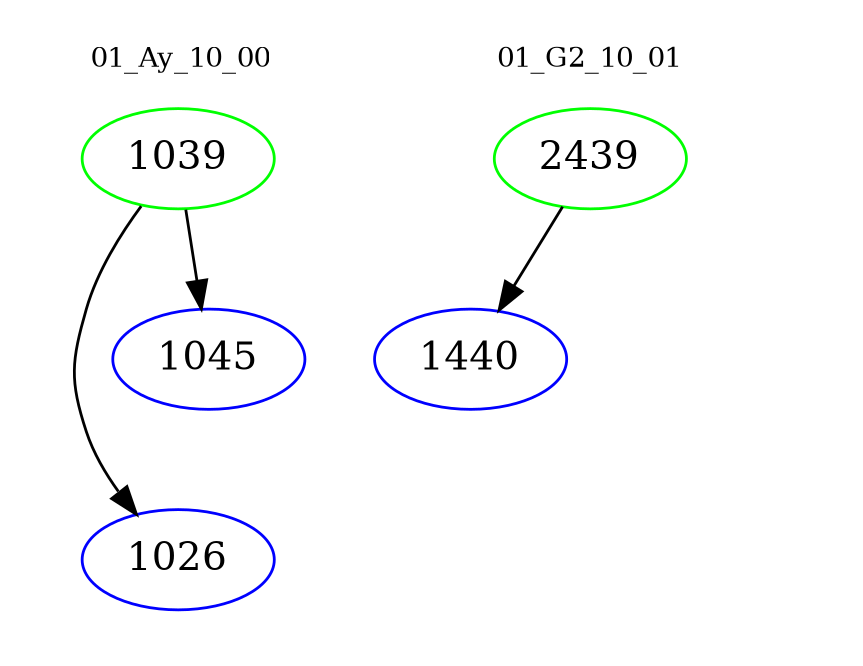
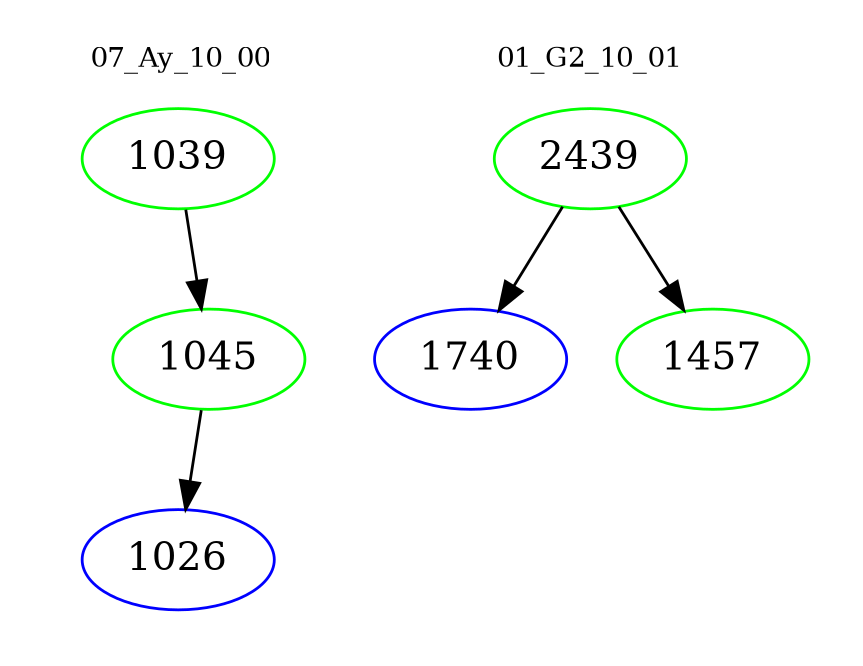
cluster "01_Ay_10_00": label "01_Ay_10_00" -> "07_Ay_10_00"
edge "1039" -> "1026": now "1045" -> "1026"
node "1045": color blue -> green
node "1440": label "1440" -> "1740"
node "1457": added
